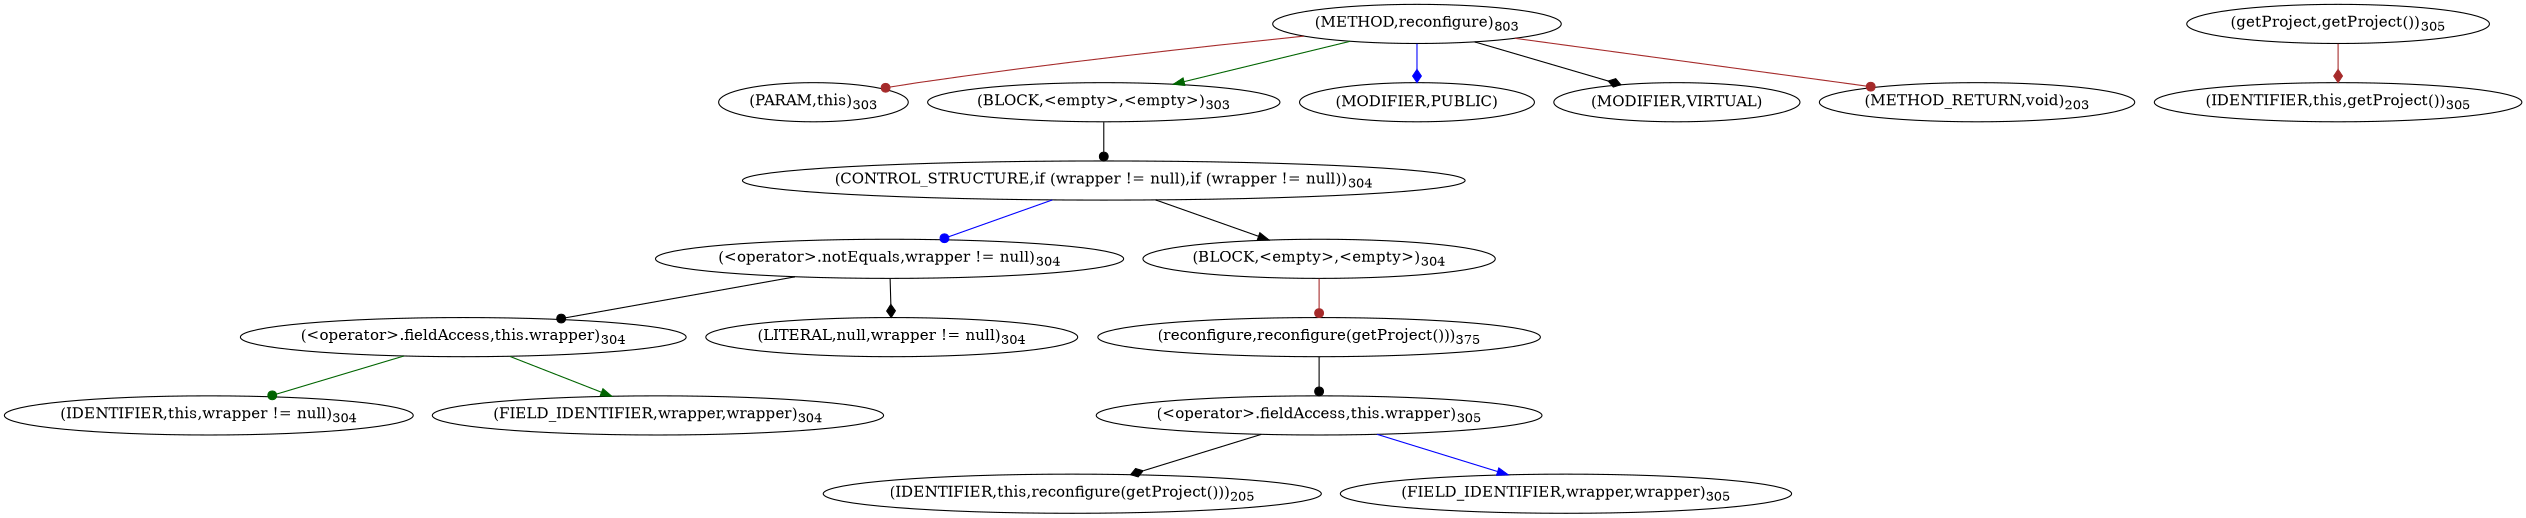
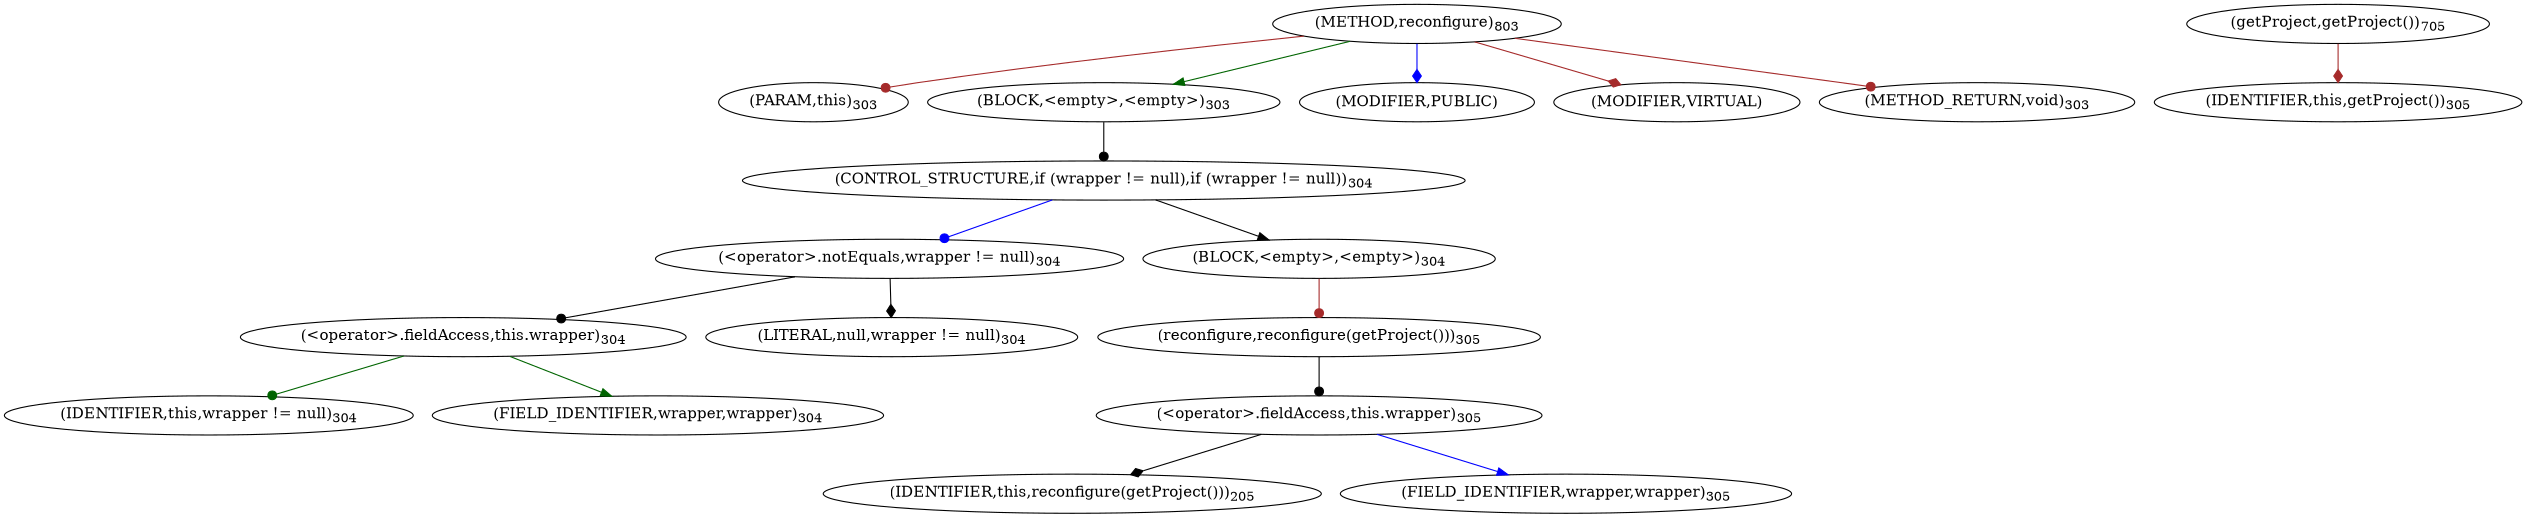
node "(getProject,getProject())": text "305" -> "705"
edge "(METHOD,reconfigure)" -> "(MODIFIER,VIRTUAL)": color black -> brown
node "(METHOD_RETURN,void)": text "203" -> "303"
node "(reconfigure,reconfigure(getProject()))": text "375" -> "305"
